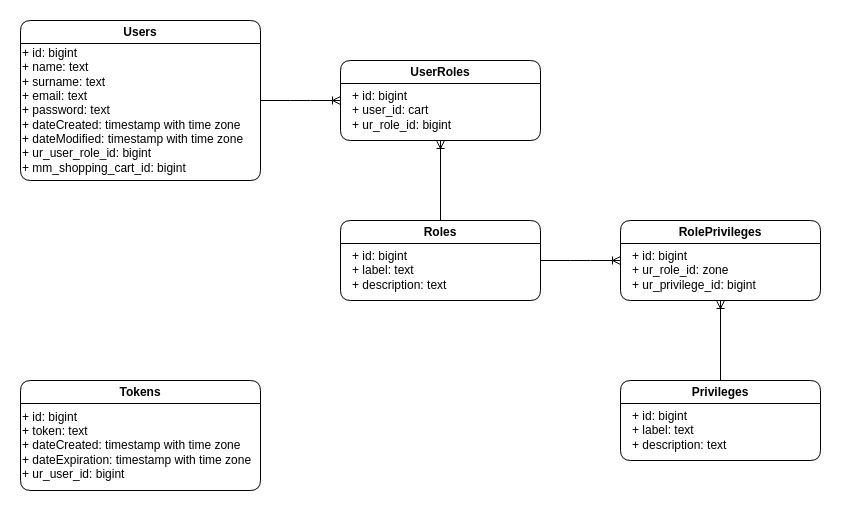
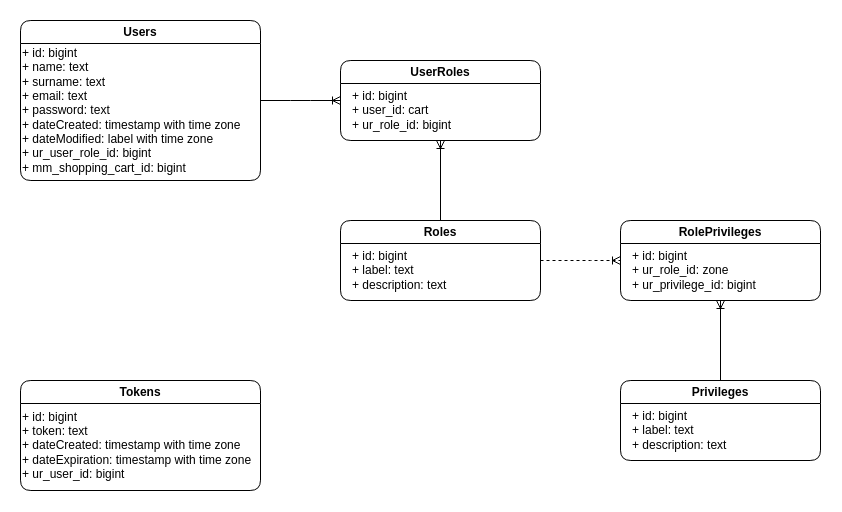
node "+ id: bigint + name: text + surname: text + email: text + password: text + dateCreated: timestamp with time zone + dateModified: timestamp with time zone + ur_user_role_id: bigint + mm_shopping_cart_id: bigint": label "+ id: bigint + name: text + surname: text + email: text + password: text + dateCreated: timestamp with time zone + dateModified: timestamp with time zone + ur_user_role_id: bigint + mm_shopping_cart_id: bigint" -> "+ id: bigint + name: text + surname: text + email: text + password: text + dateCreated: timestamp with time zone + dateModified: label with time zone + ur_user_role_id: bigint + mm_shopping_cart_id: bigint"
edge "Roles" -> "RolePrivileges": style solid -> dashed
